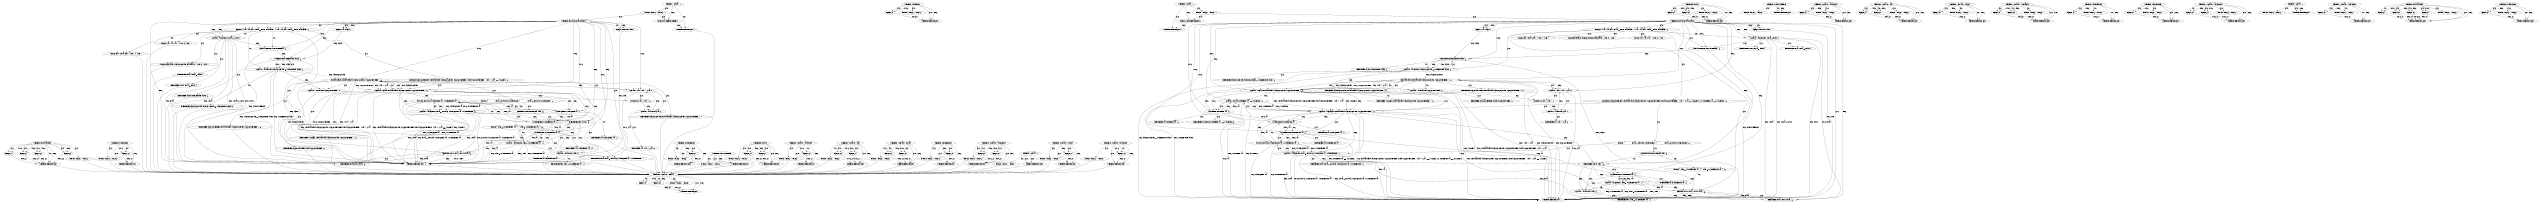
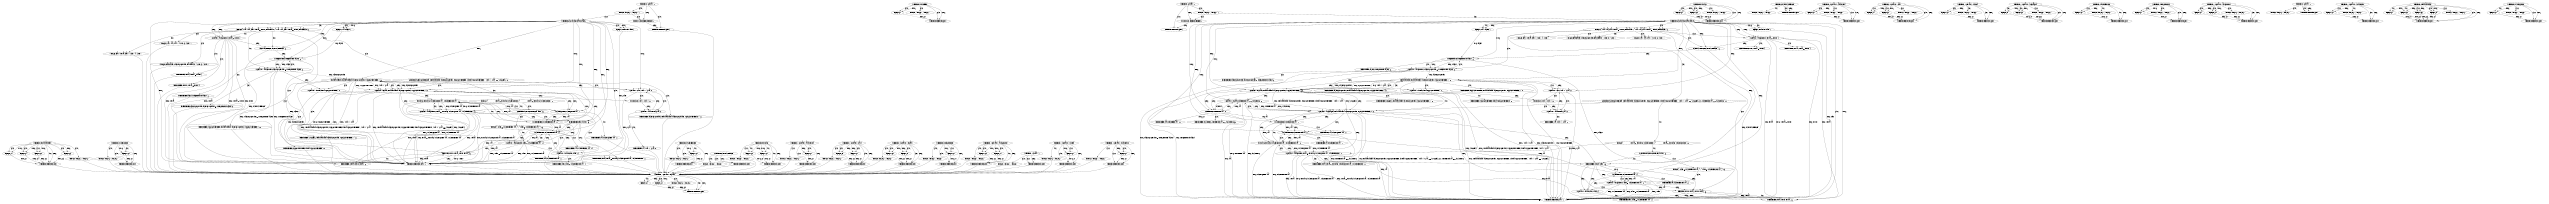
edge "(<operator>.equals,Z_TYPE_PP(val) == IS_STRING)" -> "(Z_TYPE_PP,Z_TYPE_PP(val))": label "AST: " -> "TSRMLS: "
edge "(Z_TYPE_PP,Z_TYPE_PP(val))" -> "(IDENTIFIER,val,Z_TYPE_PP(val))": label "AST: " -> "DDG: p2"
